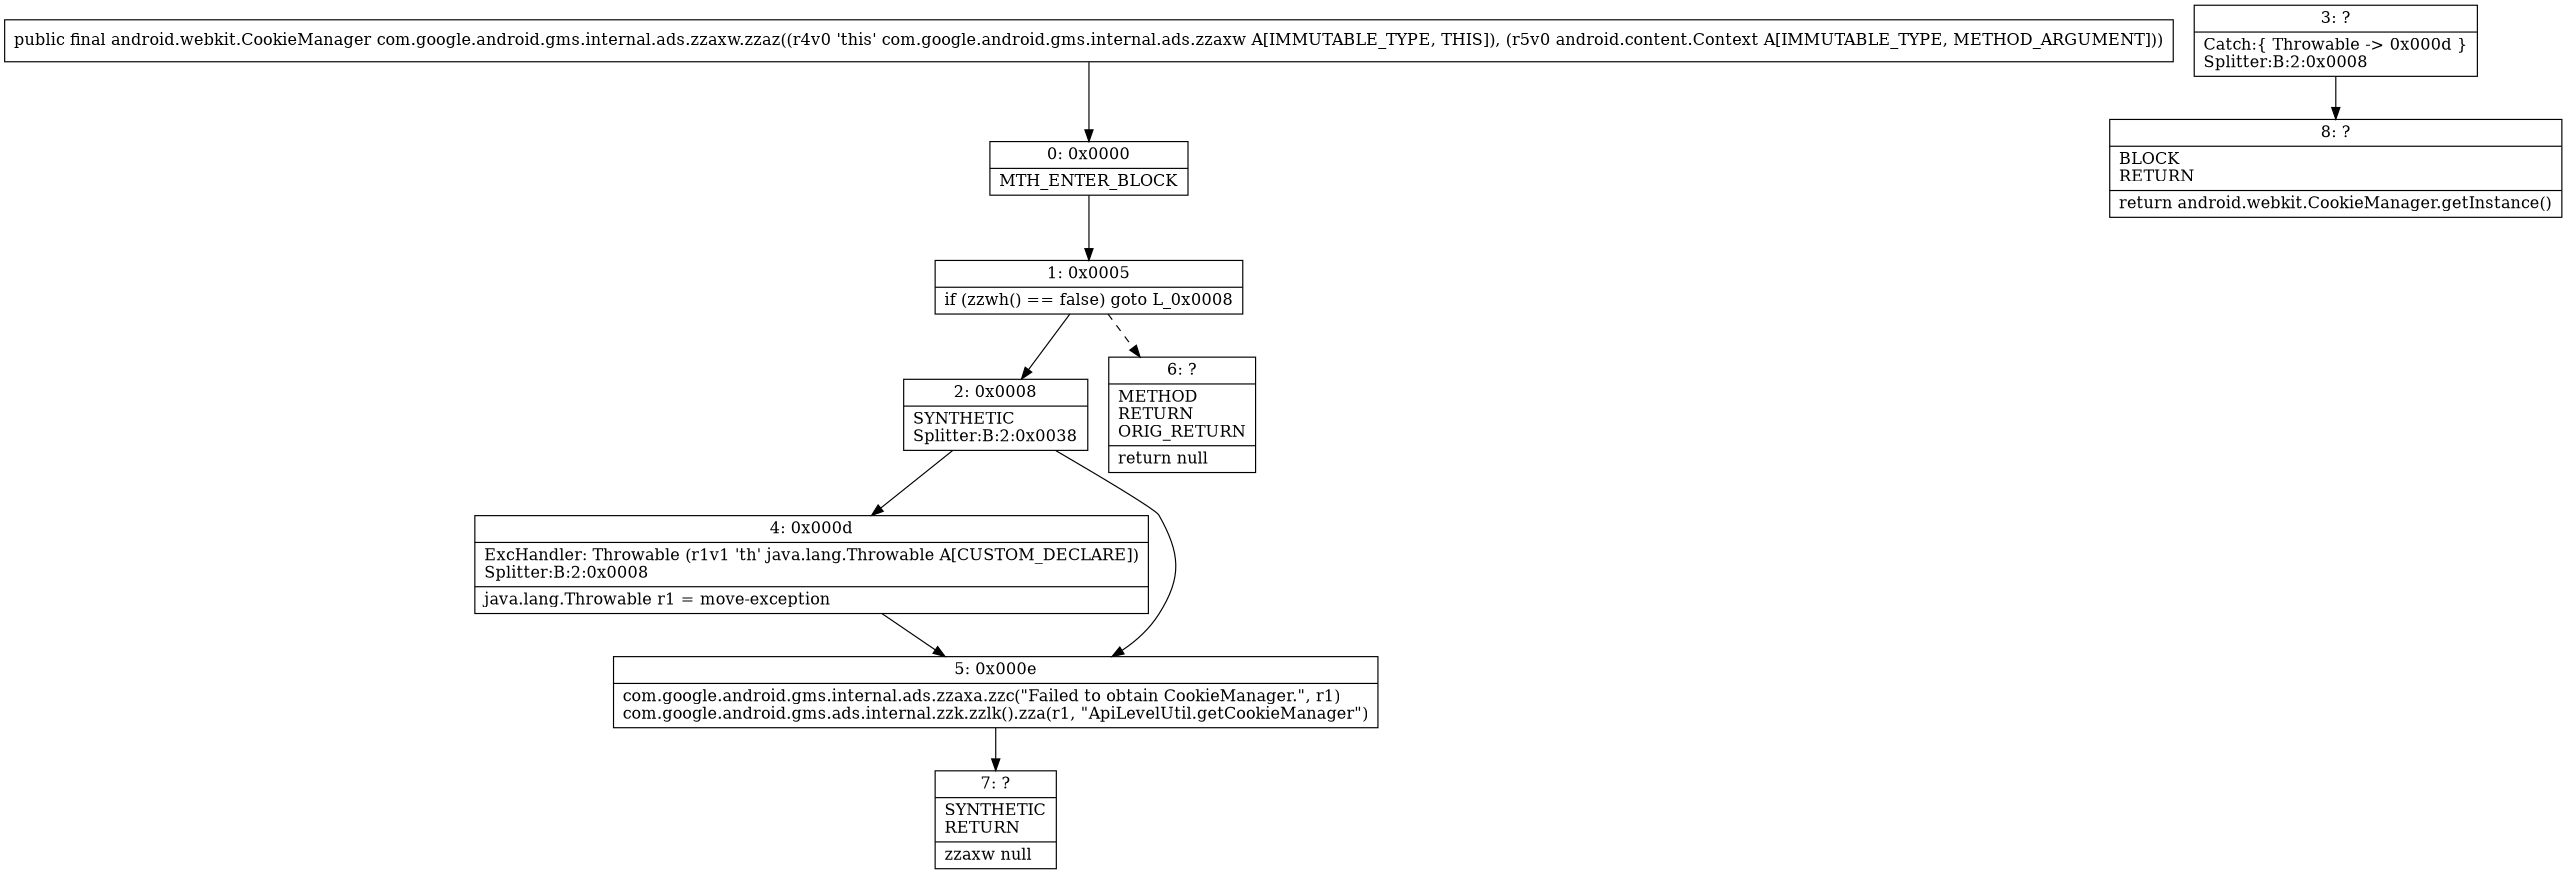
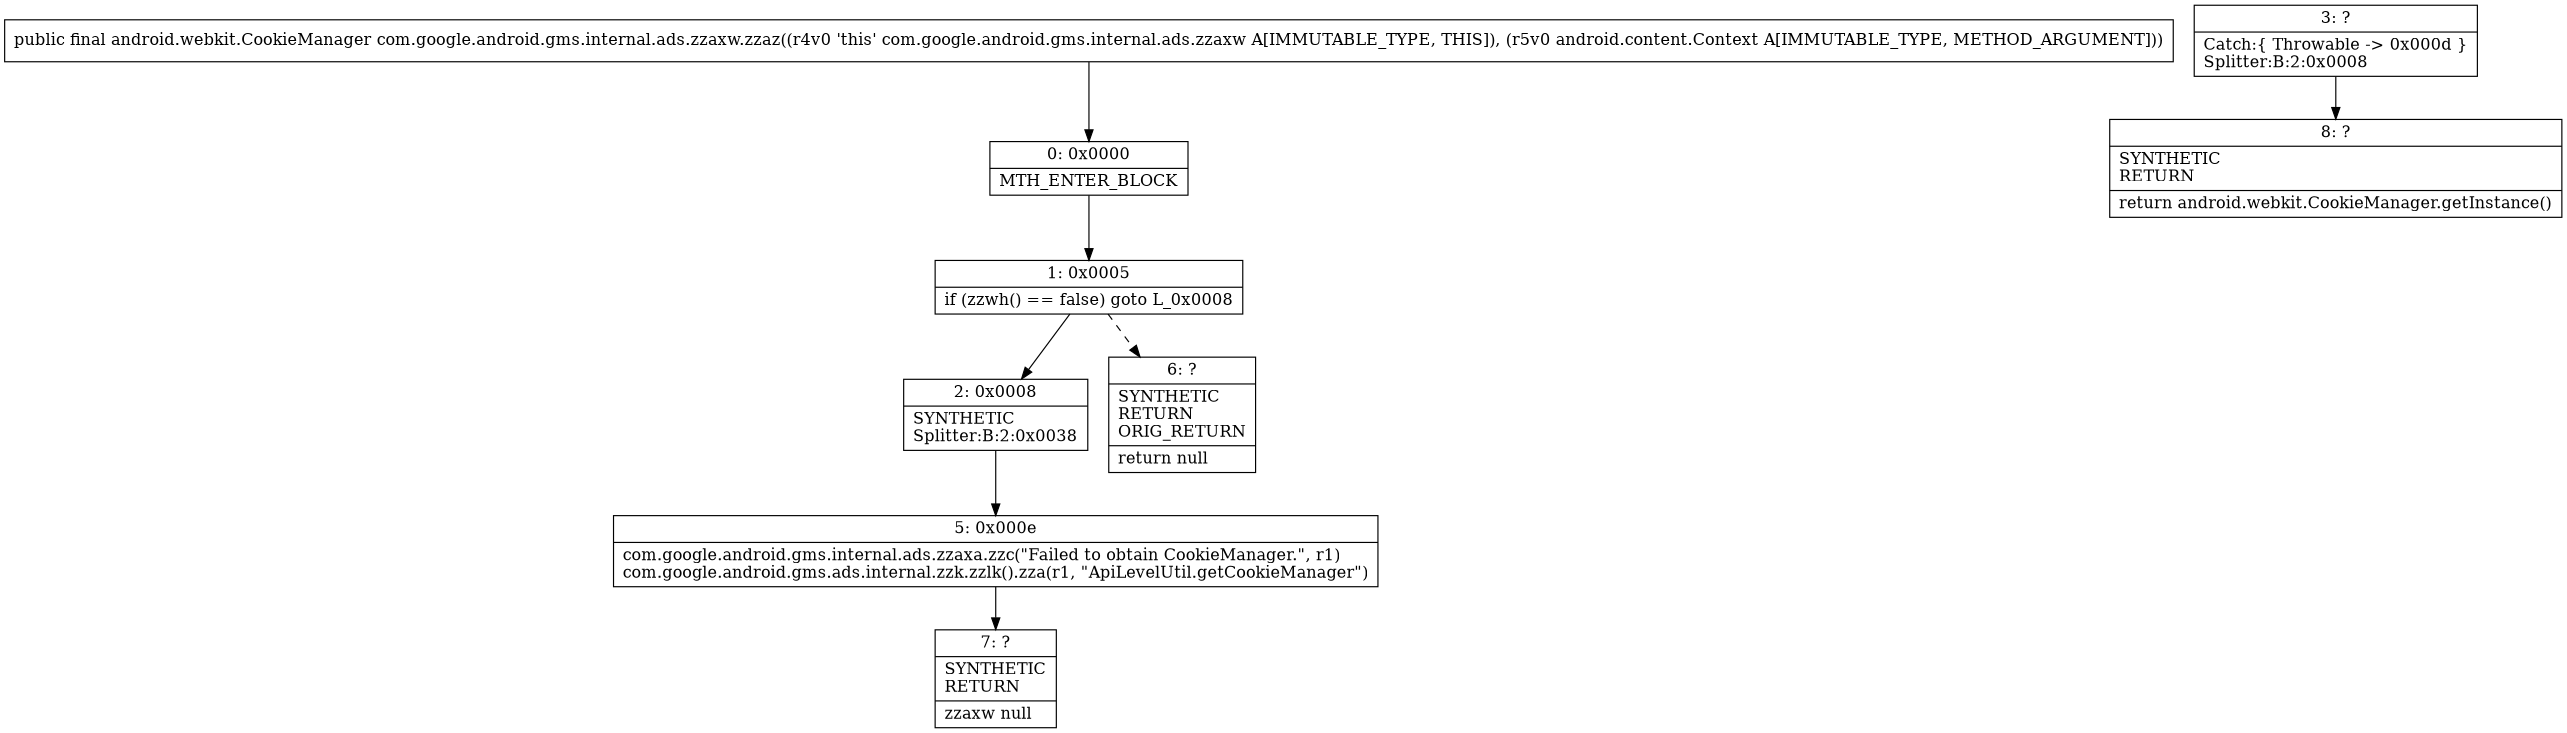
node "8: ?": text "BLOCK" -> "SYNTHETIC"
node "6: ?": text "METHOD" -> "SYNTHETIC"
node "4: 0x000d": removed
